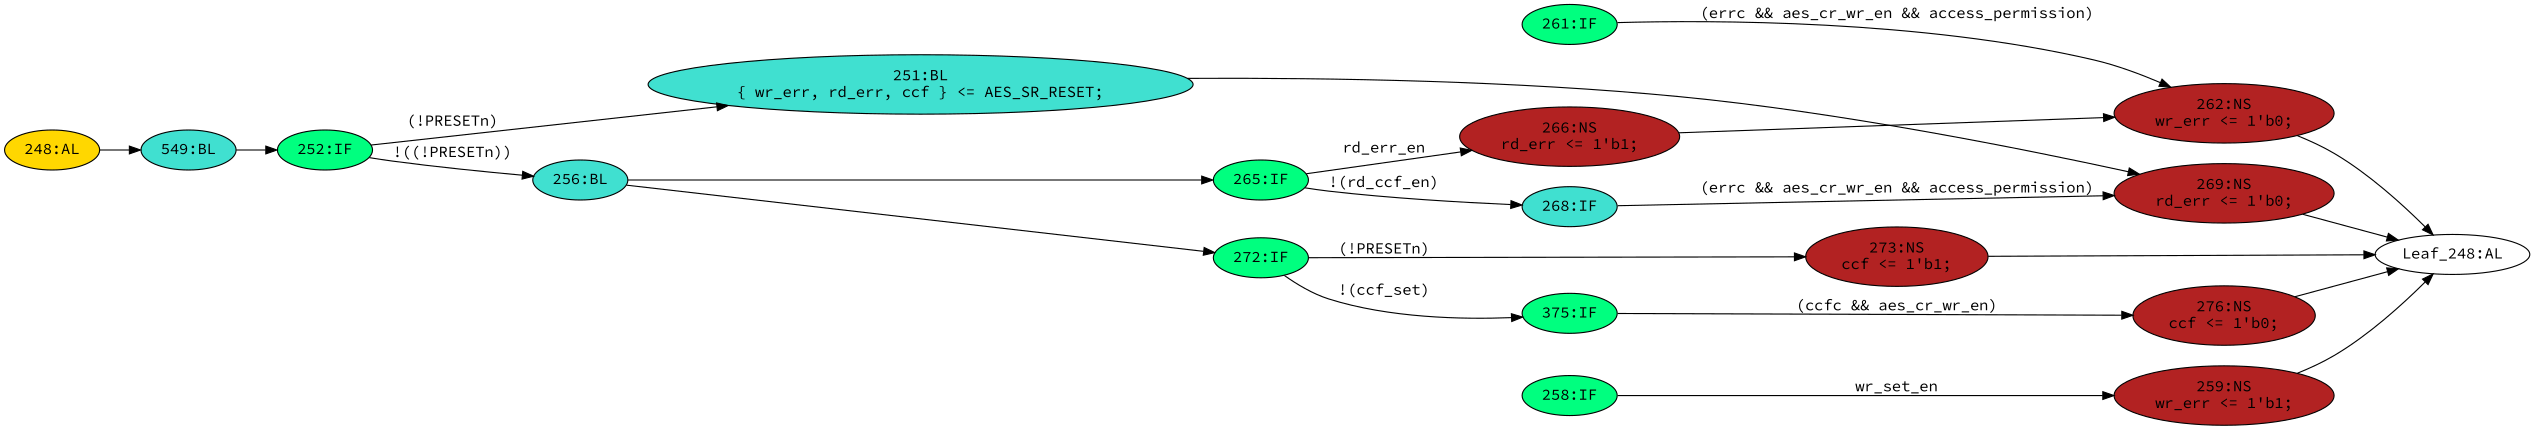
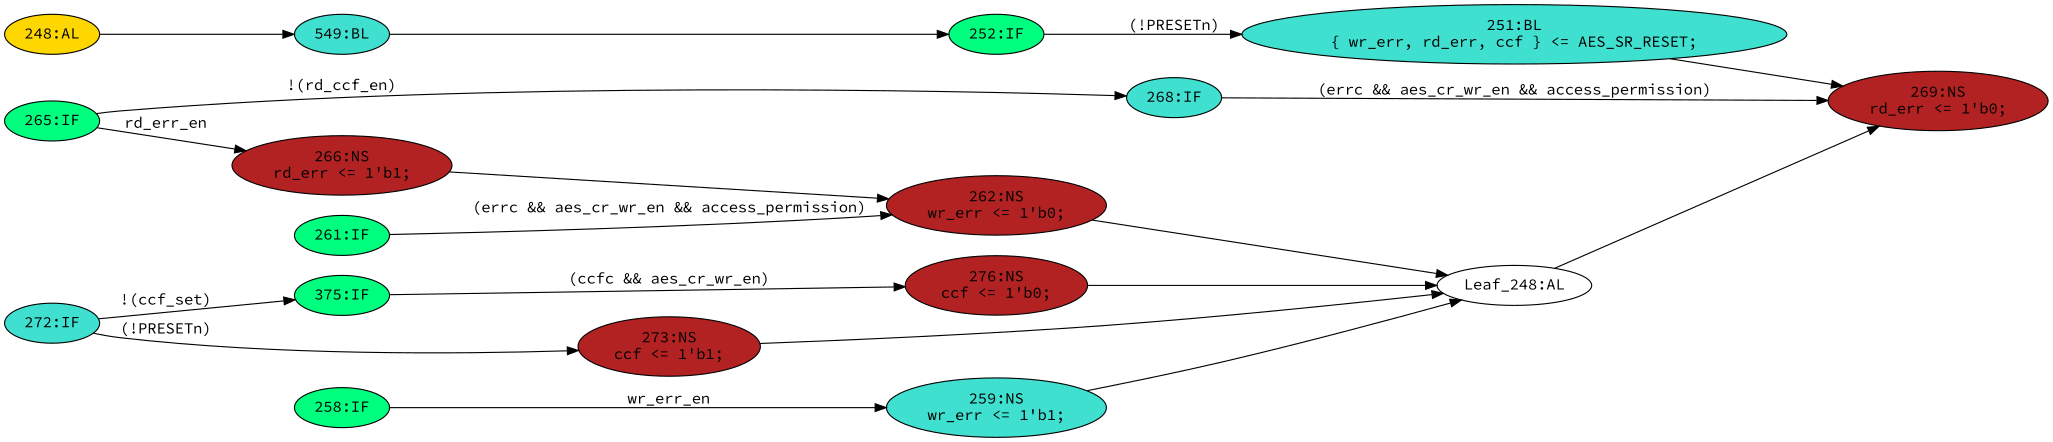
node "256:BL": removed
edge "269:NS rd_err <= 1'b0;" -> "Leaf_248:AL": reversed
node "272:IF": fillcolor springgreen -> turquoise
edge "258:IF" -> "259:NS wr_err <= 1'b1;": label "wr_set_en" -> "wr_err_en"
node "259:NS wr_err <= 1'b1;": fillcolor firebrick -> turquoise
